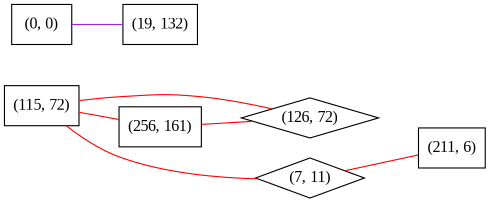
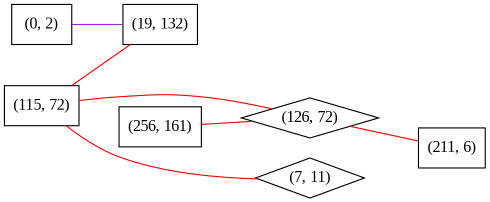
node "(0, 0)": label "(0, 0)" -> "(0, 2)"
edge "(115, 72)" -- "(256, 161)": now "(115, 72)" -- "(19, 132)"
edge "(211, 6)" -- "(7, 11)": now "(211, 6)" -- "(126, 72)"
